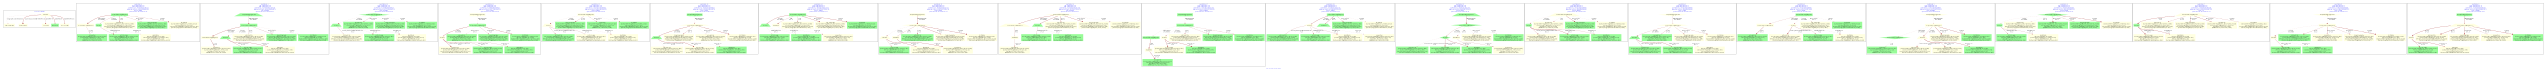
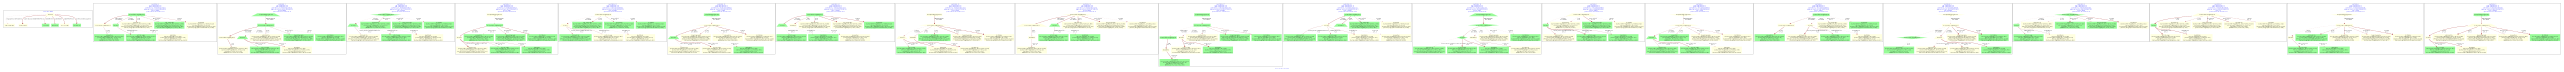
node "birthDate": fillcolor lightyellow -> palegreen
node "occupation": added
